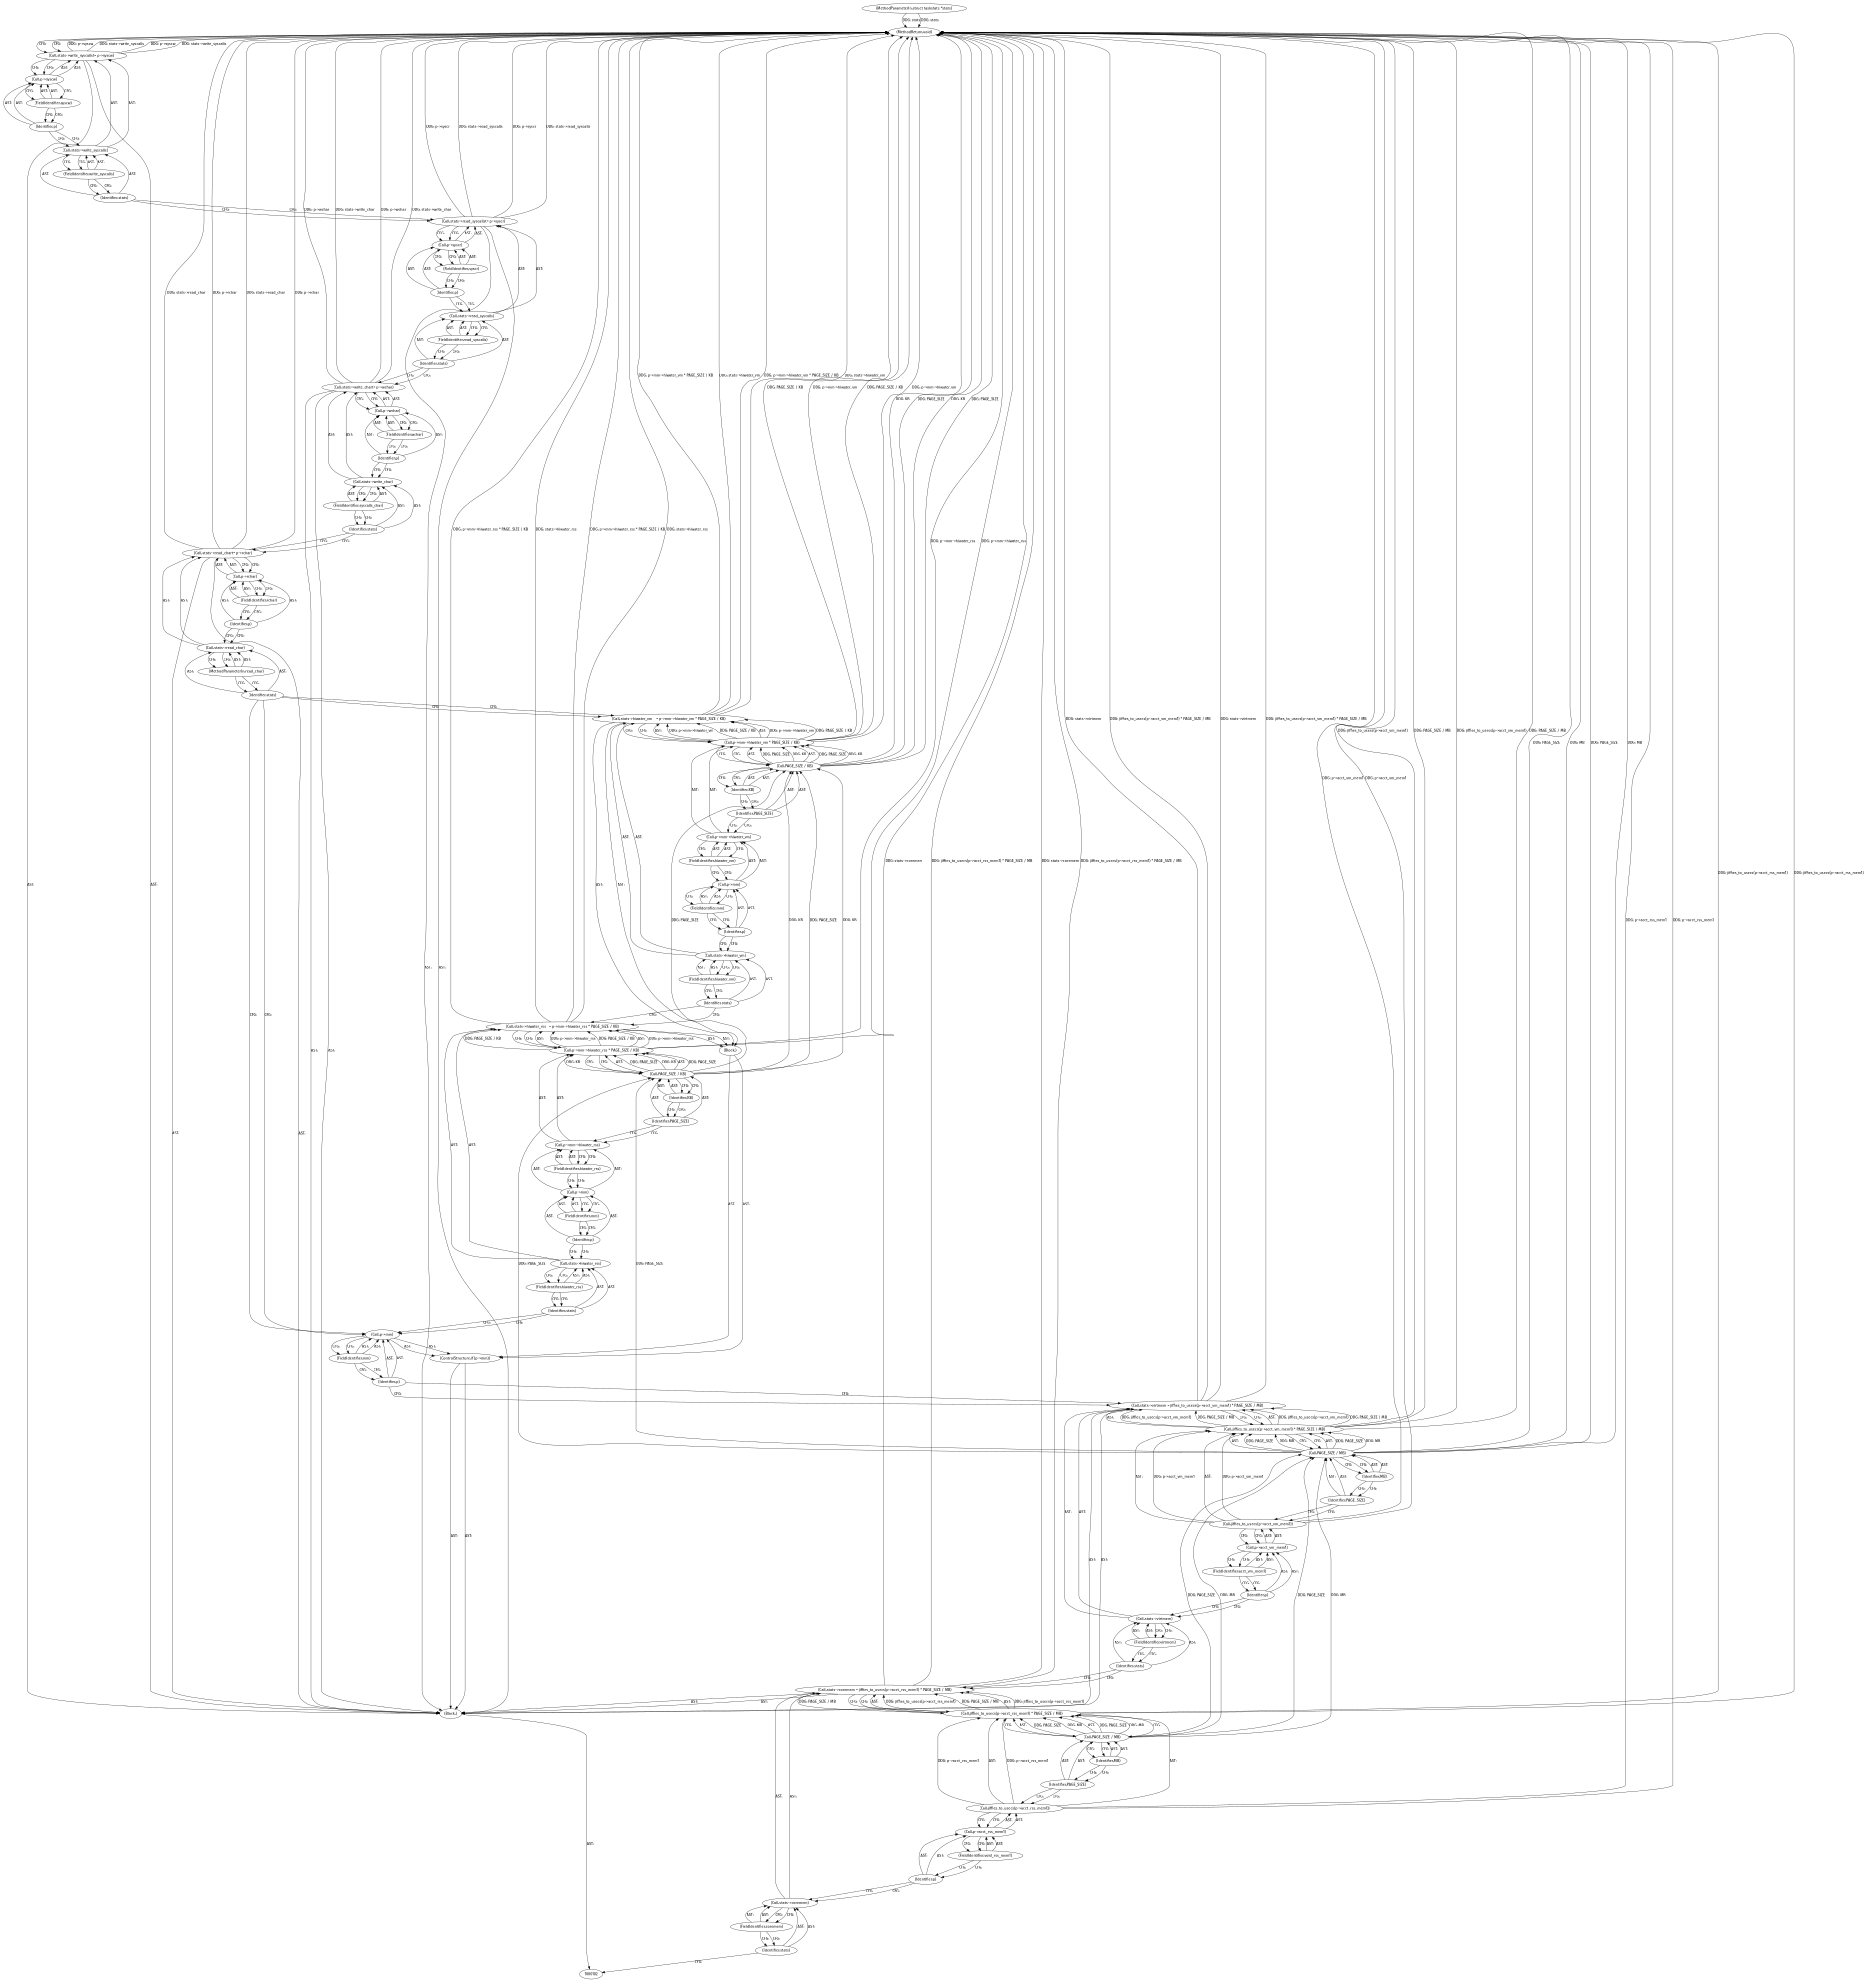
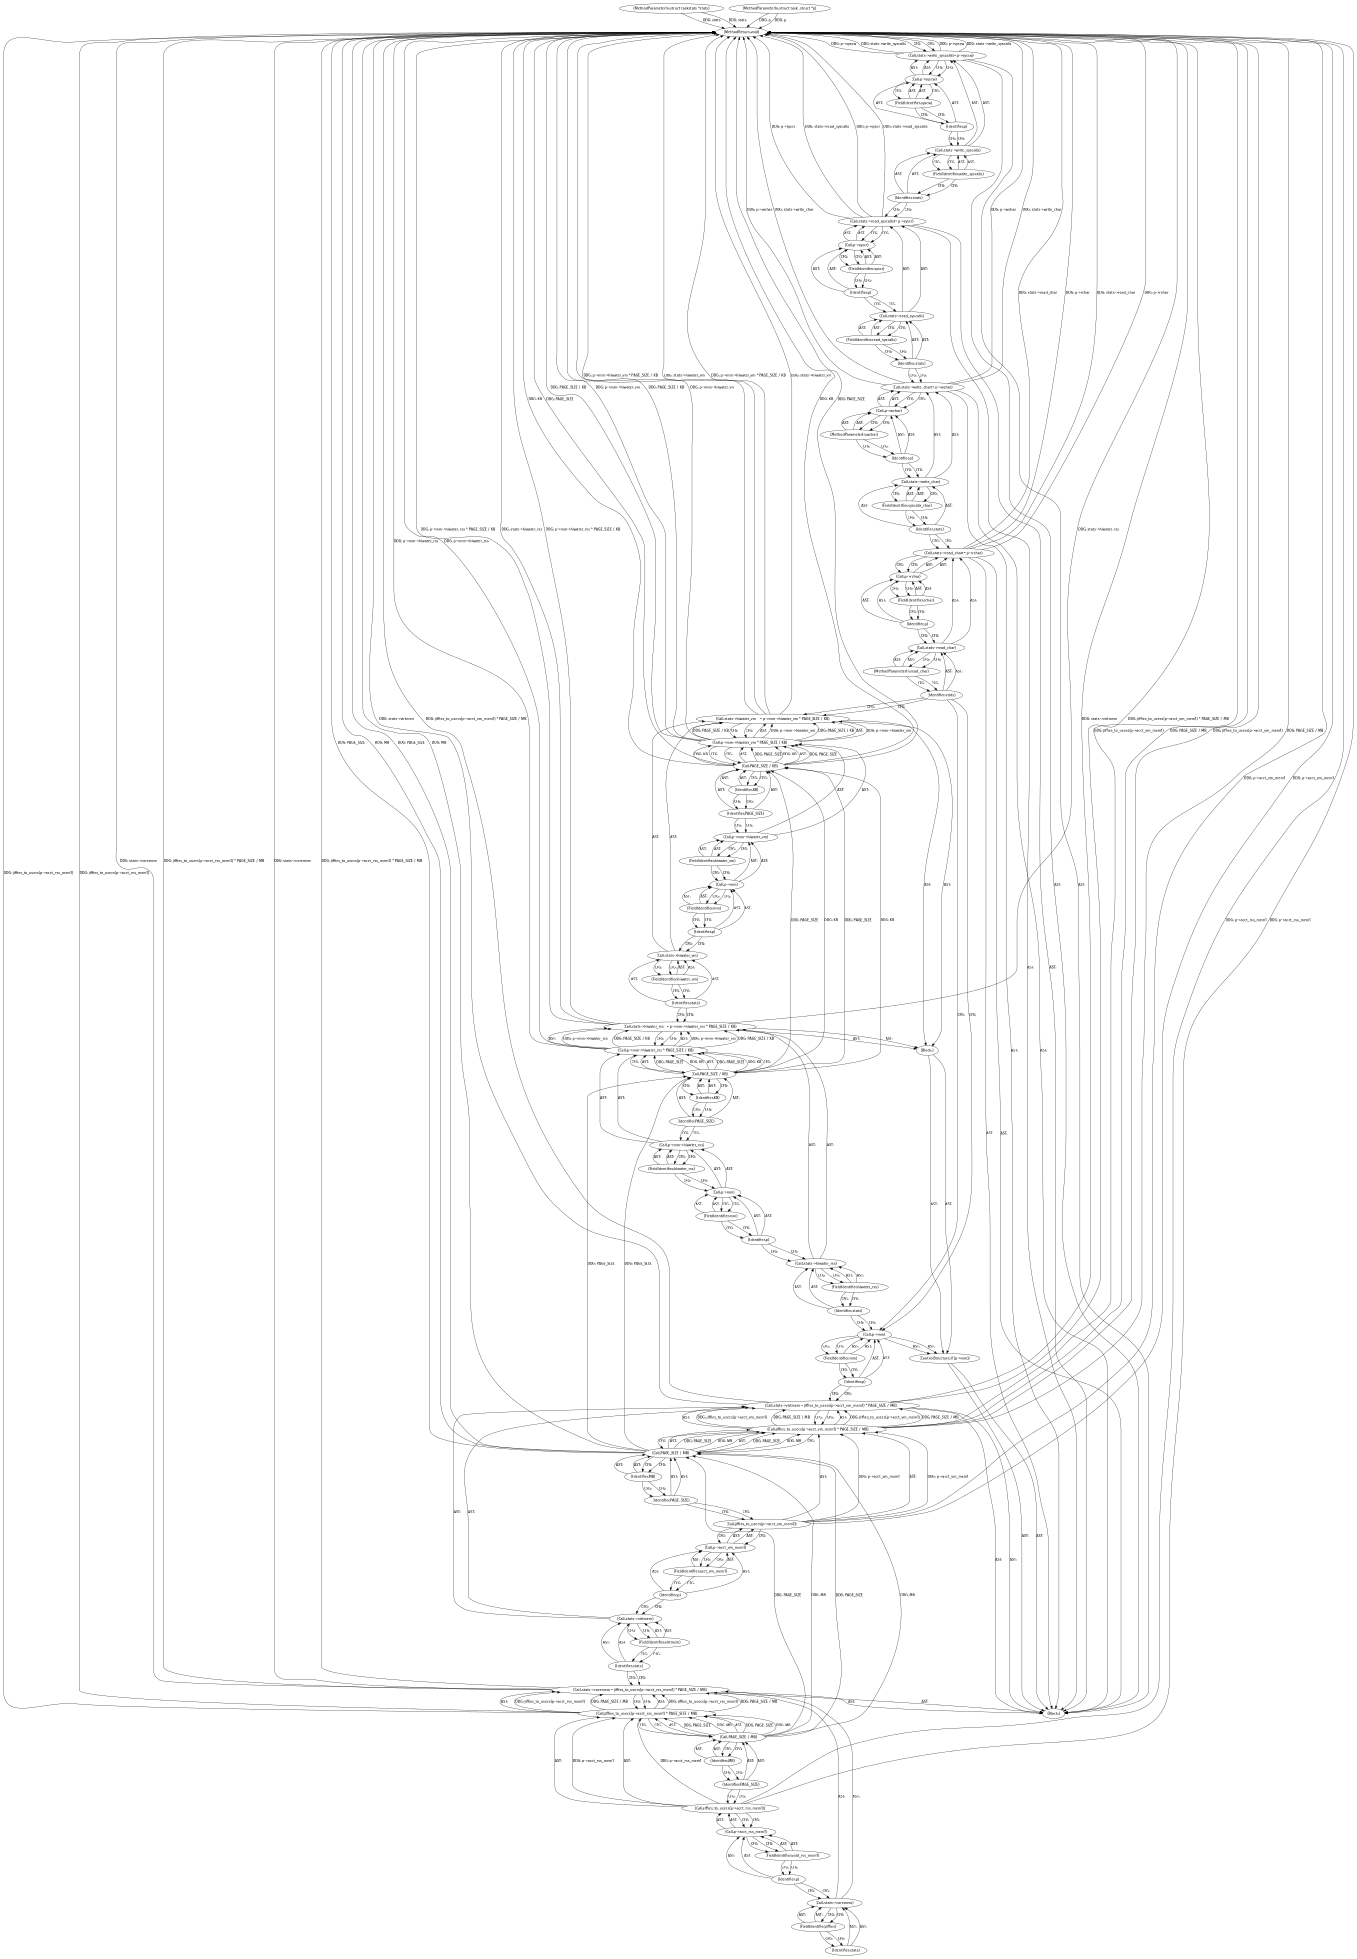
node "(MethodParameterIn,struct task_struct *p)": added
node "(FieldIdentifier,wchar)": label "(FieldIdentifier,wchar)" -> "(MethodParameterIn,wchar)"
node "(FieldIdentifier,coremem)": label "(FieldIdentifier,coremem)" -> "(FieldIdentifier,jiffies)"
node "1000102": removed
